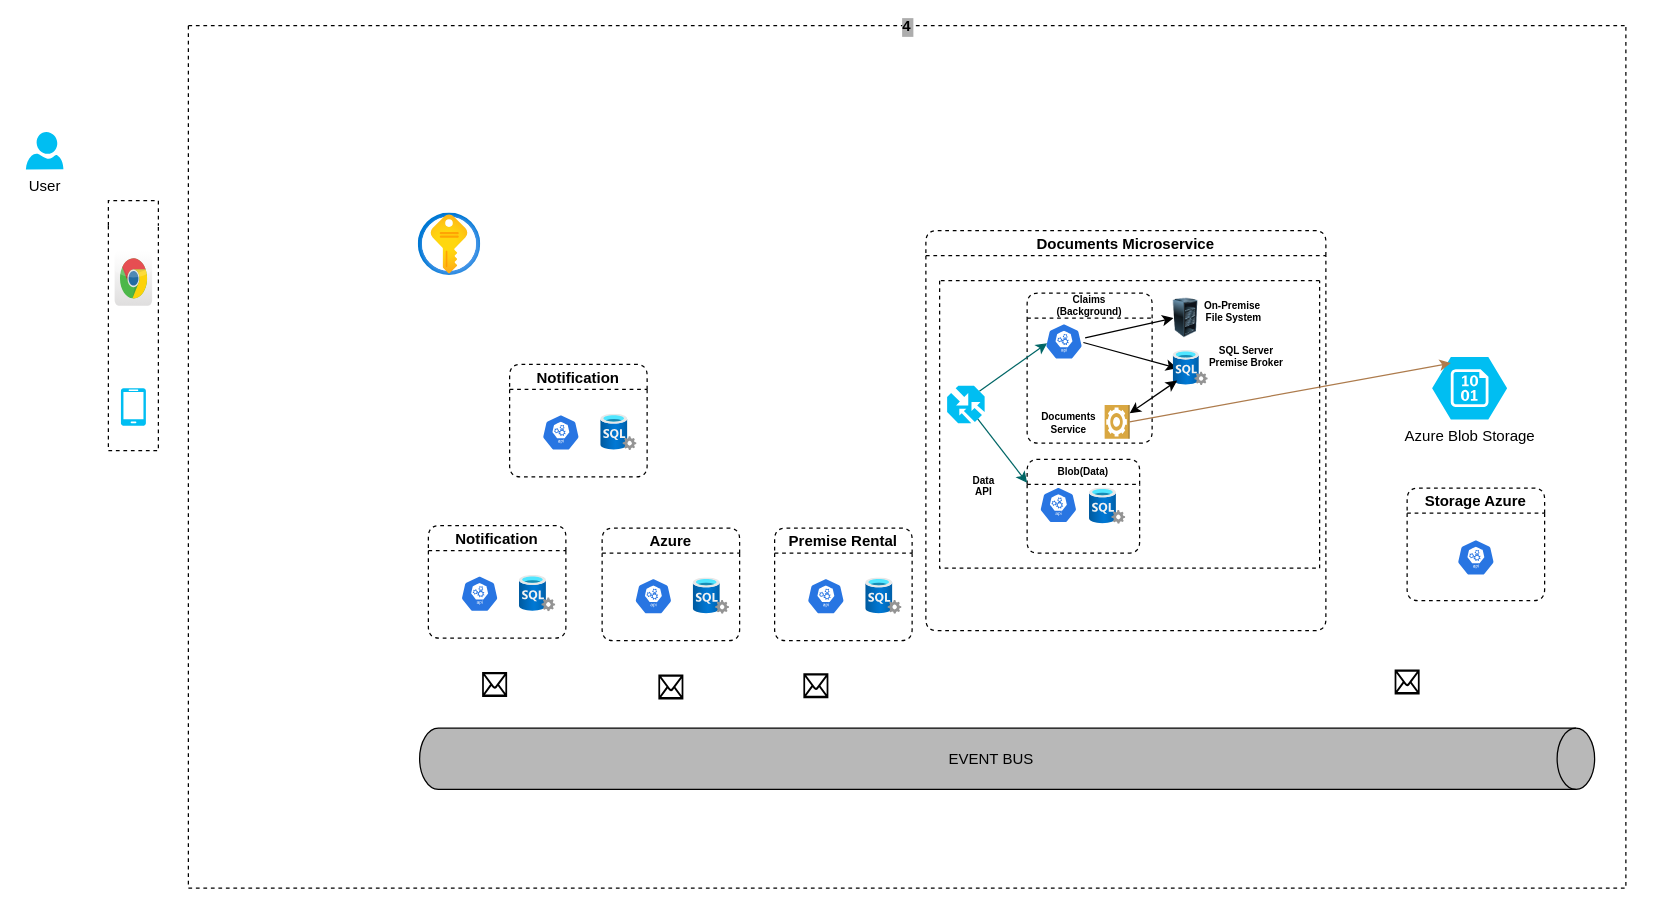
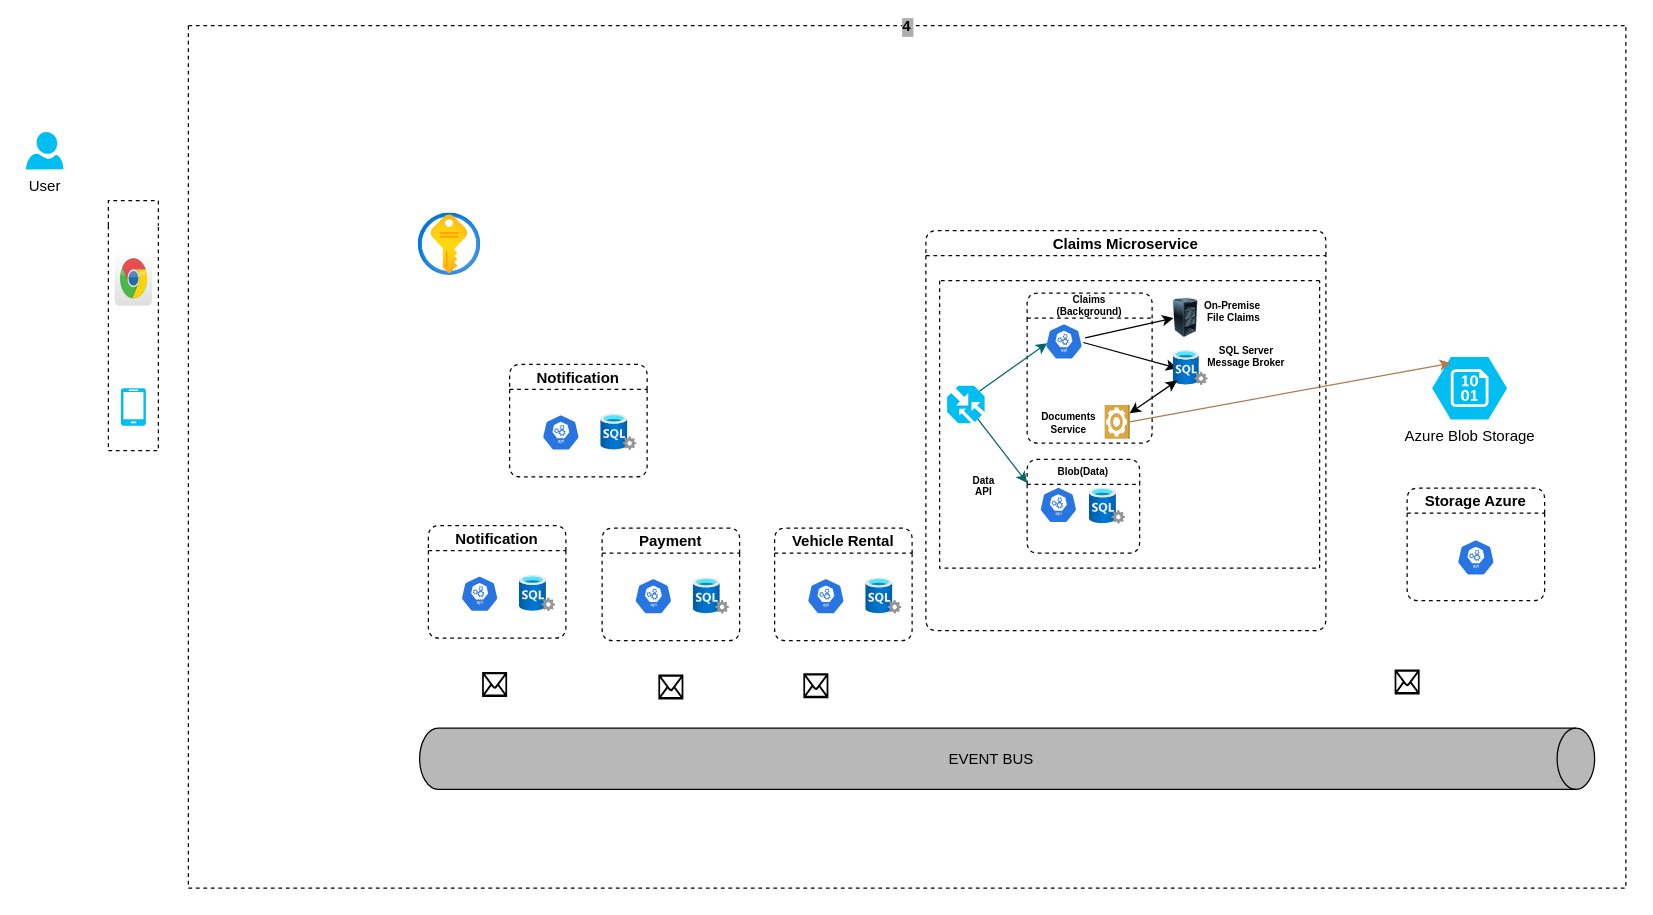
node "Documents Microservice": label "Documents Microservice" -> "Claims Microservice"
node "On-Premise File System": label "On-Premise File System" -> "On-Premise File Claims"
node "SQL Server Premise Broker": label "SQL Server Premise Broker" -> "SQL Server Message Broker"
node "Azure": label "Azure" -> "Payment"
node "Premise Rental": label "Premise Rental" -> "Vehicle Rental"
